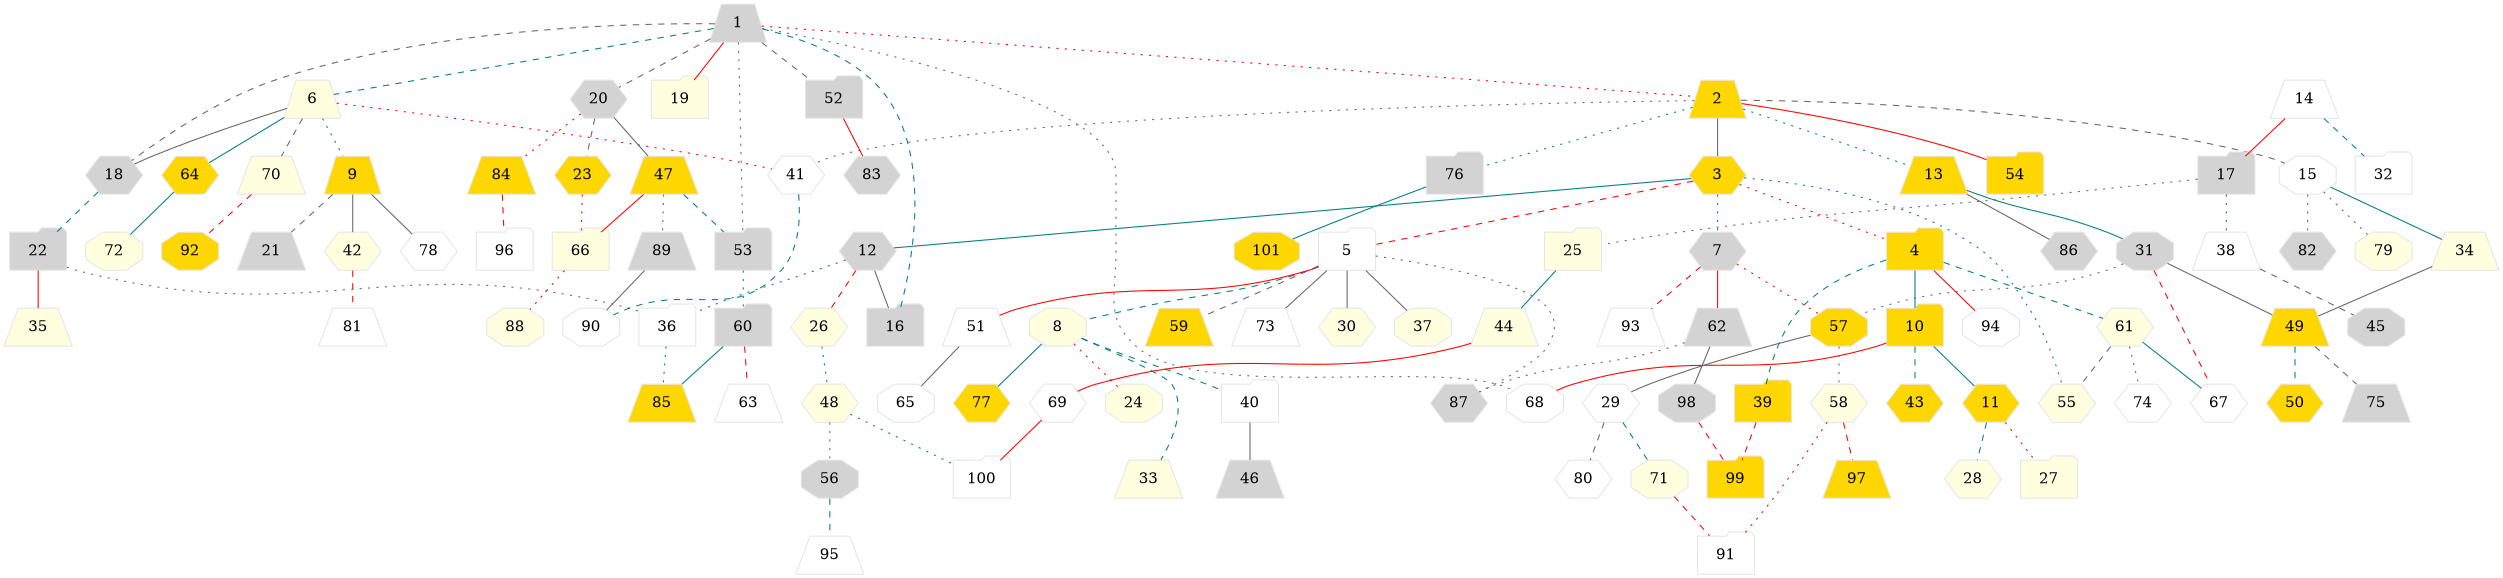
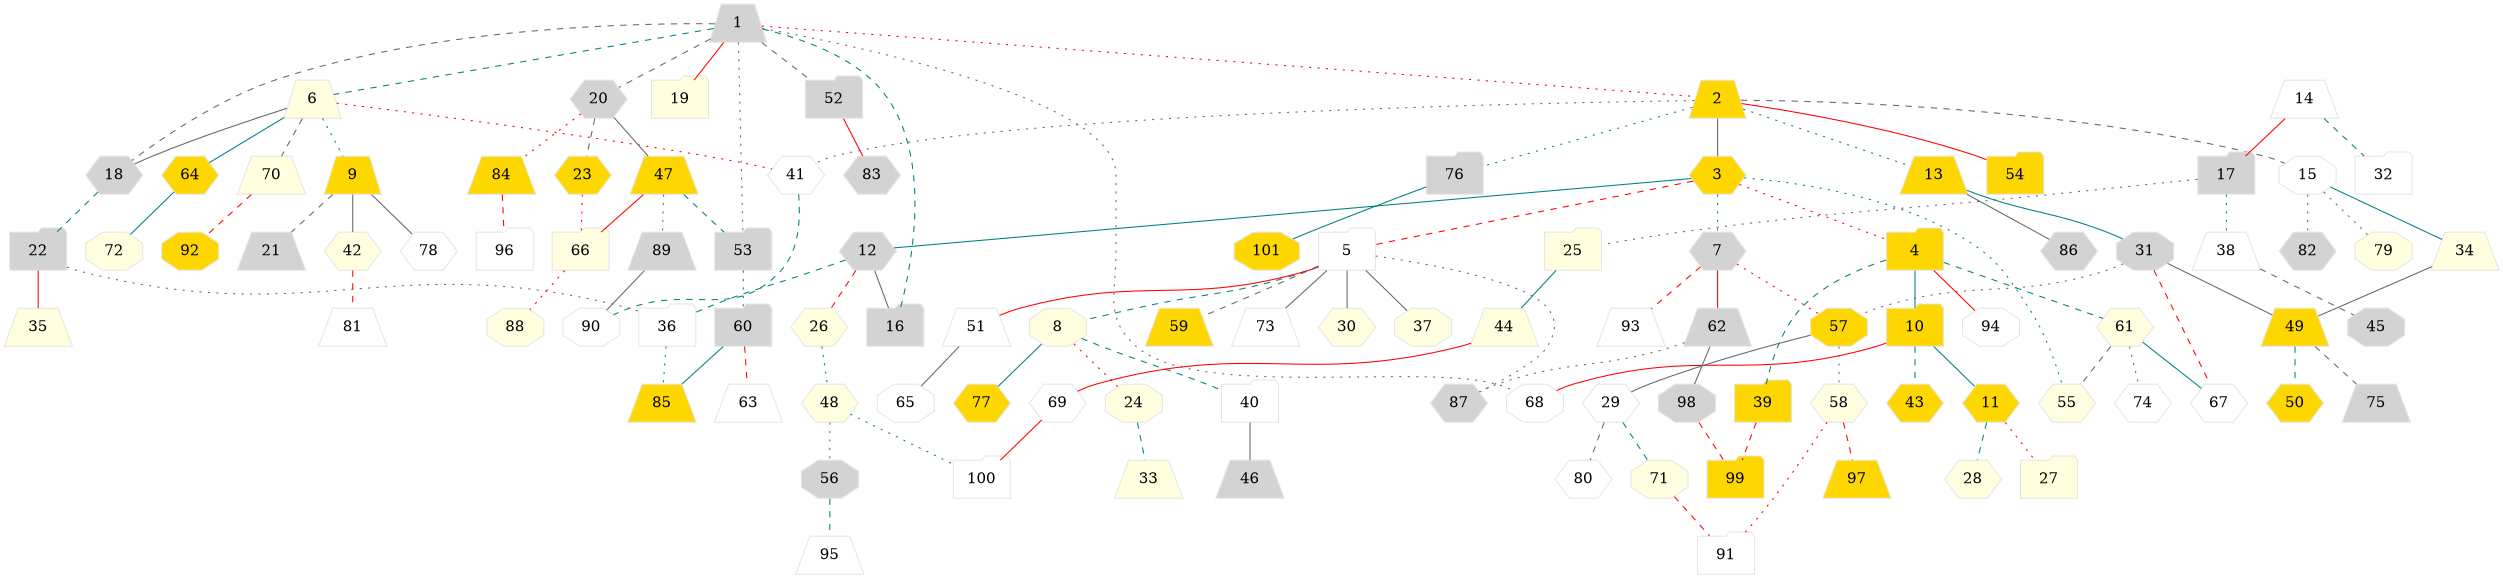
edge "12" -- "36": style dotted -> dashed
edge "8" -- "33": now "24" -- "33"
